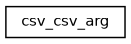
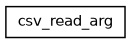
node "csv_csv_arg": label "csv_csv_arg" -> "csv_read_arg"
